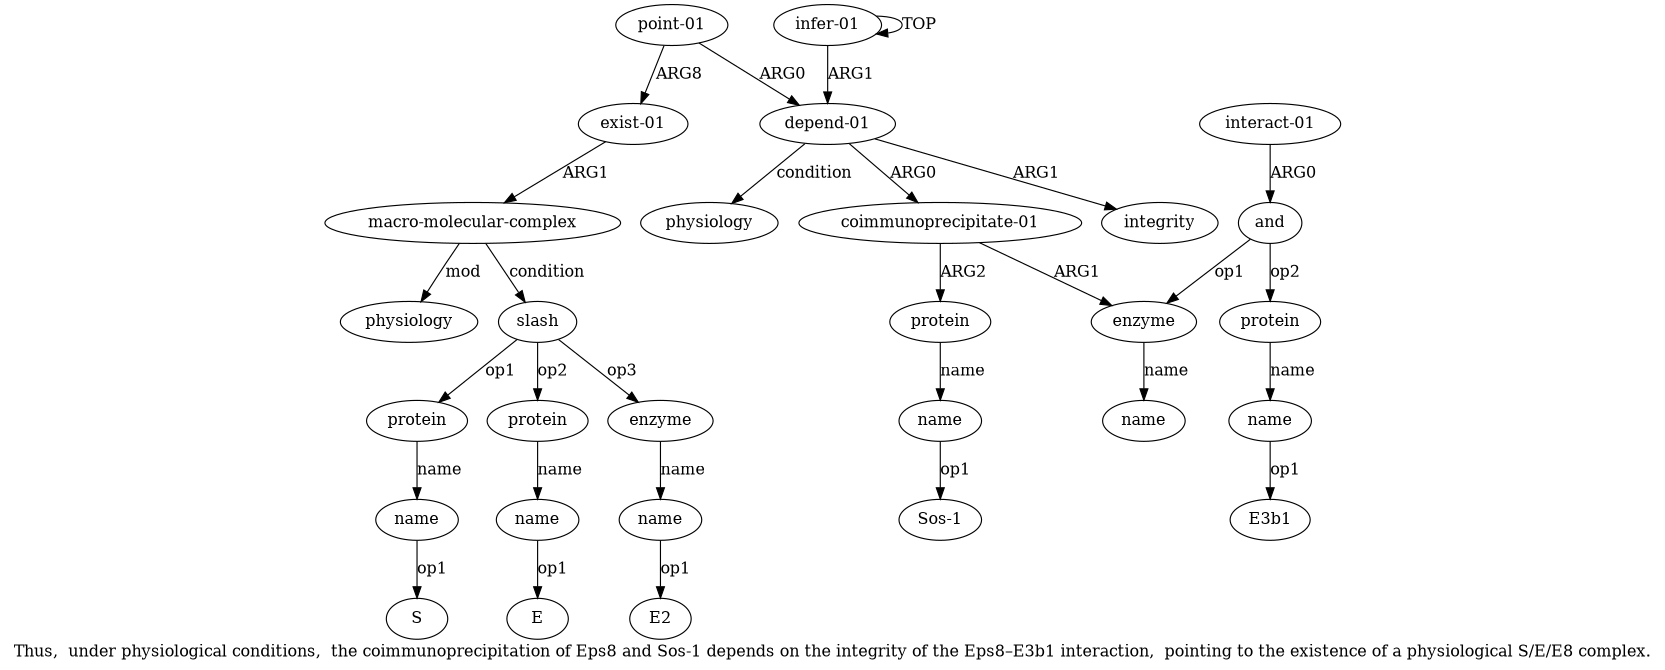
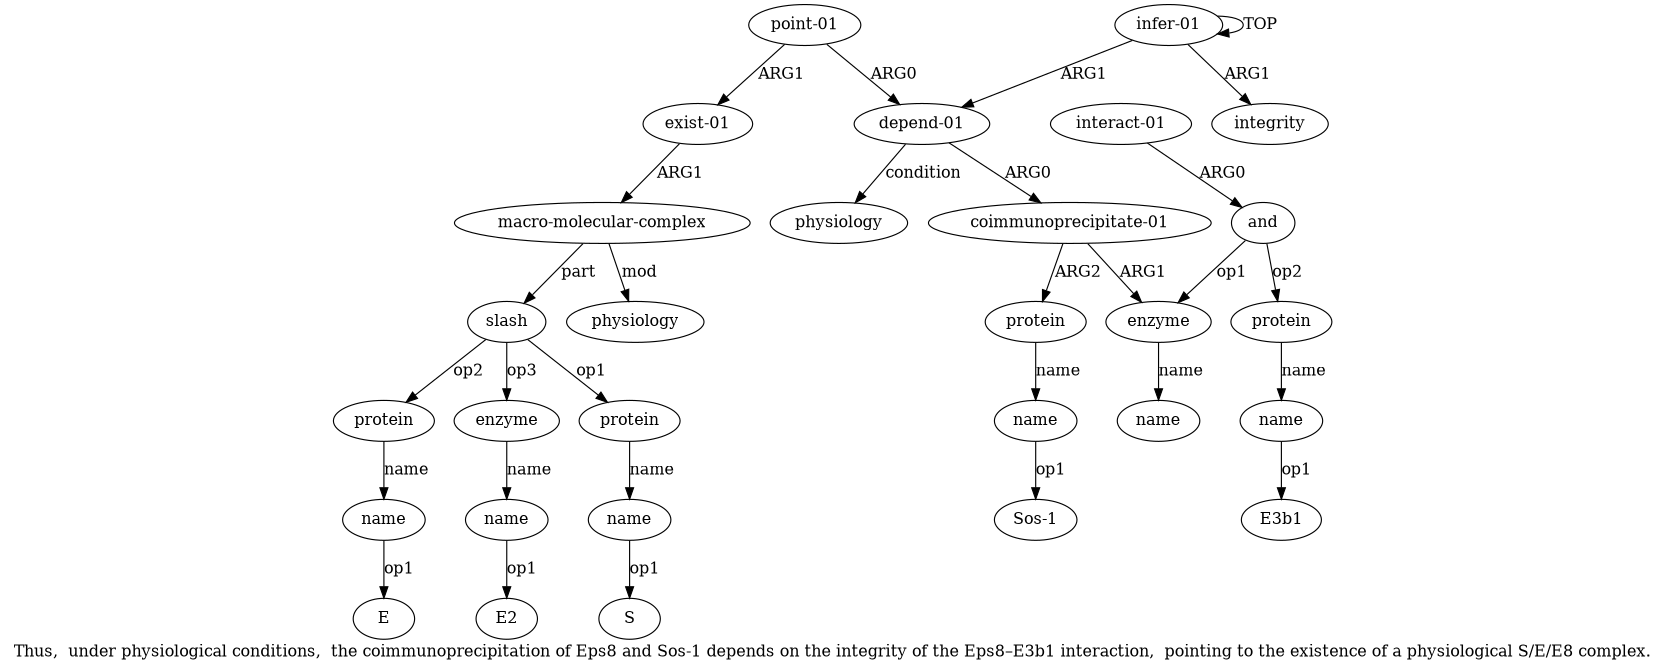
edge "point-01" -> "exist-01": label "ARG8" -> "ARG1"
edge "depend-01" -> "integrity": now "infer-01" -> "integrity"
edge "macro-molecular-complex" -> "slash": label "condition" -> "part"
